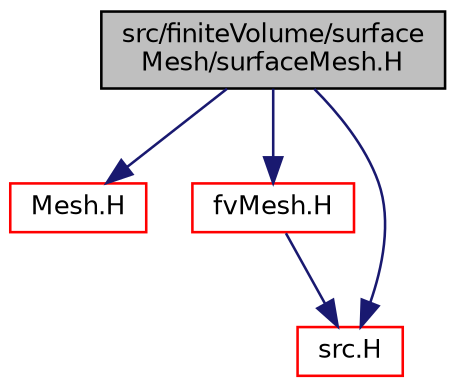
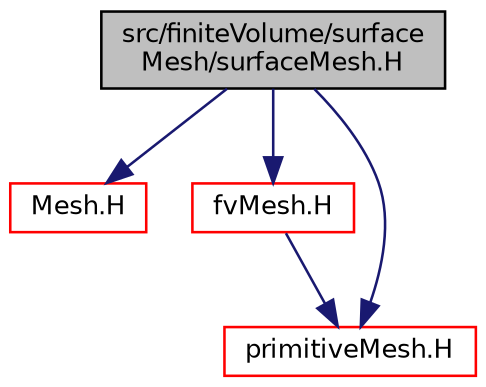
node "src.H": label "src.H" -> "primitiveMesh.H"
